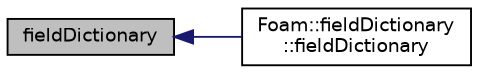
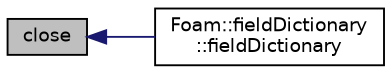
node "fieldDictionary": label "fieldDictionary" -> "close"
